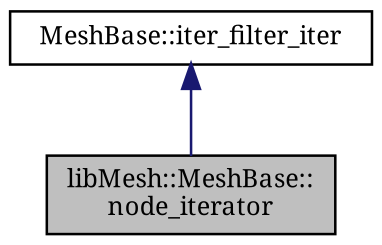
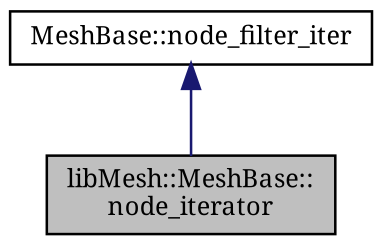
node "MeshBase::iter_filter_iter": label "MeshBase::iter_filter_iter" -> "MeshBase::node_filter_iter"
